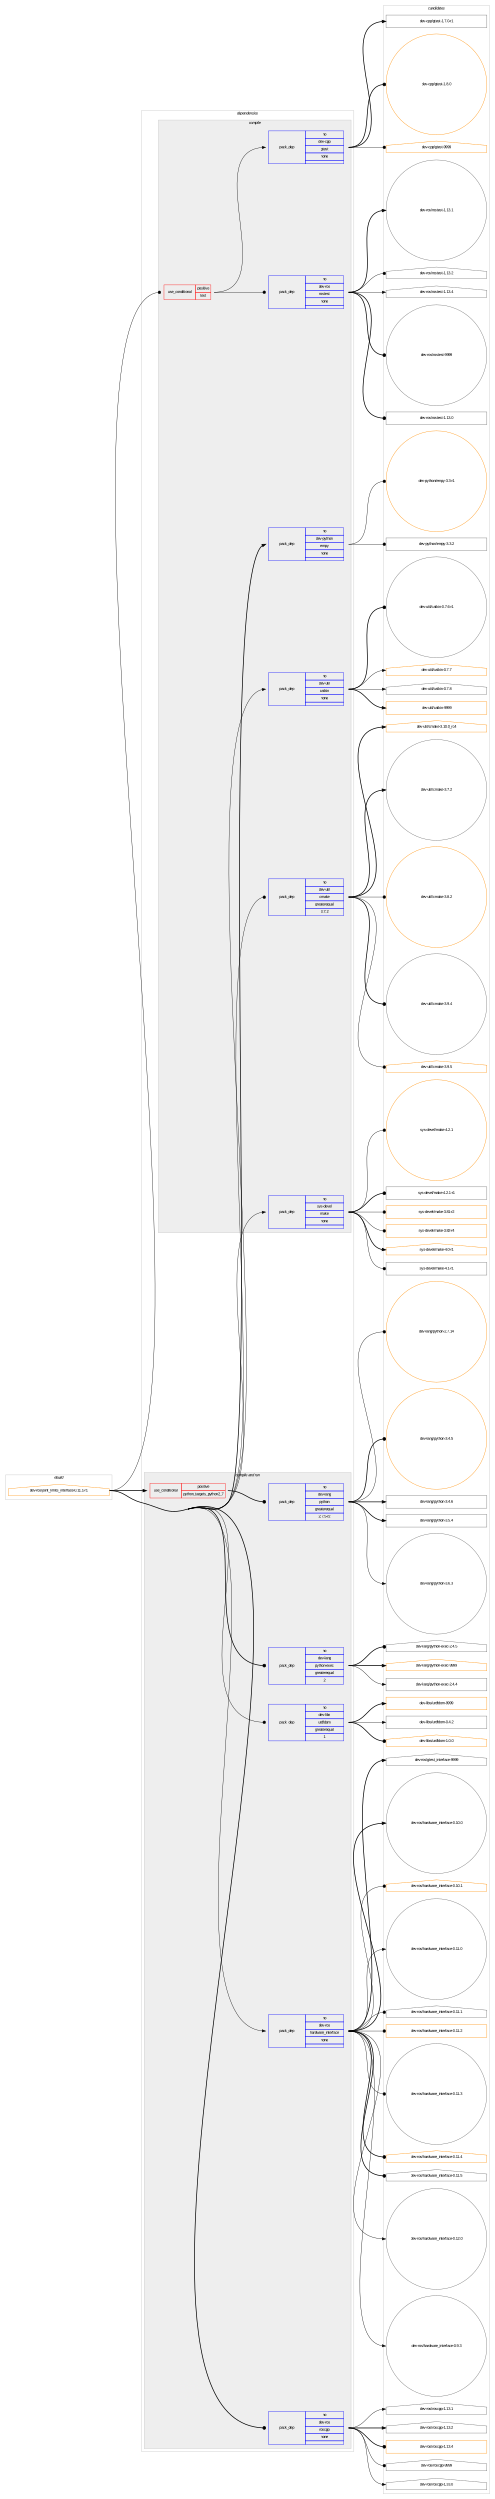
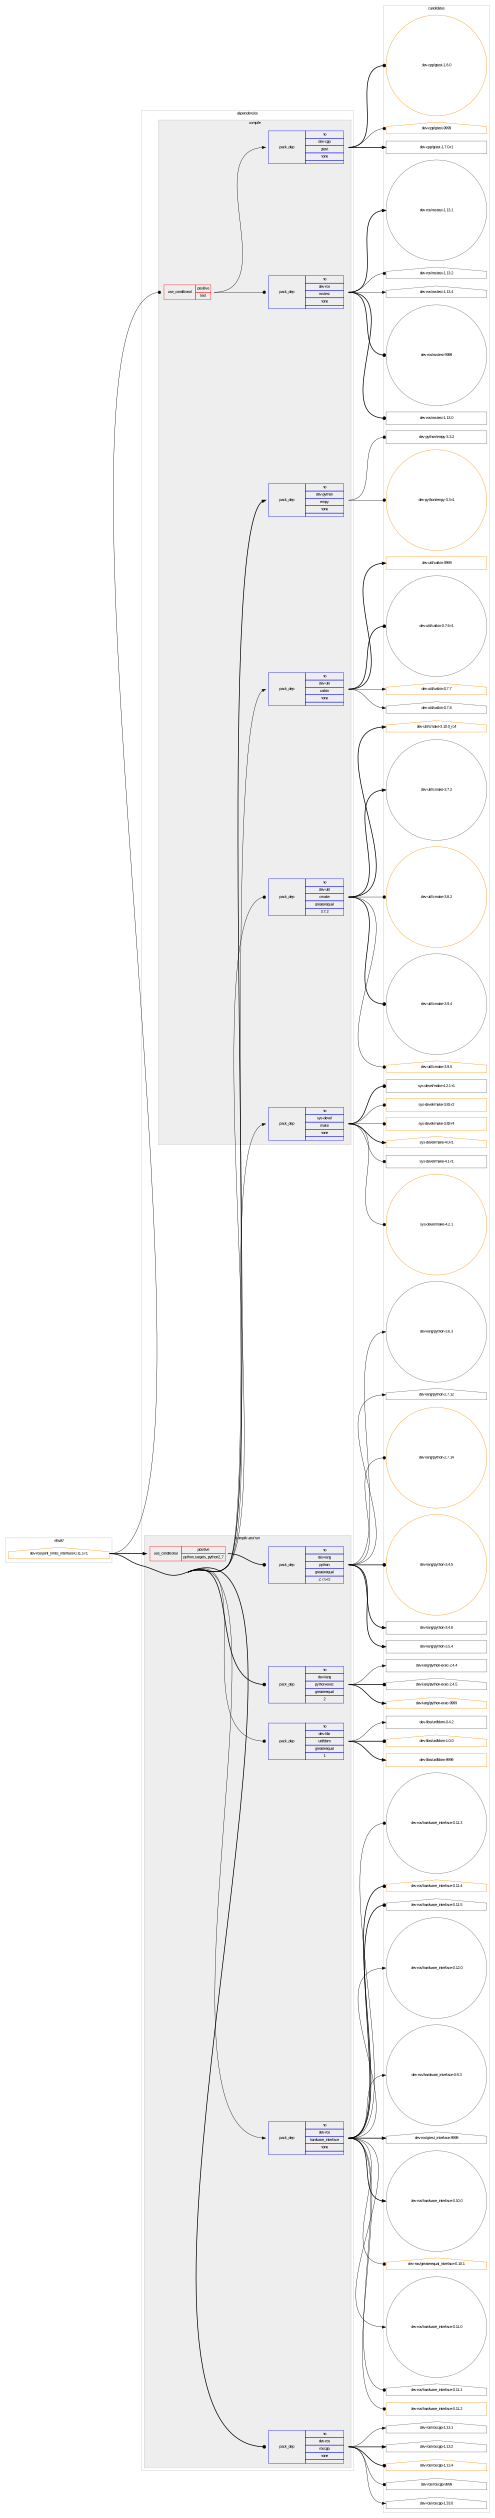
node "dev-lang/python-2.7.12": added
node "dev-ros/hardware_interface-0.10.1": label "dev-ros/hardware_interface-0.10.1" -> "dev-ros/greaterequal_interface-0.10.1"
node "dev-ros/roscpp-1.13.4": shape box -> house
